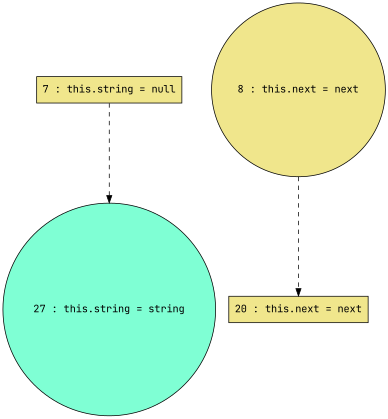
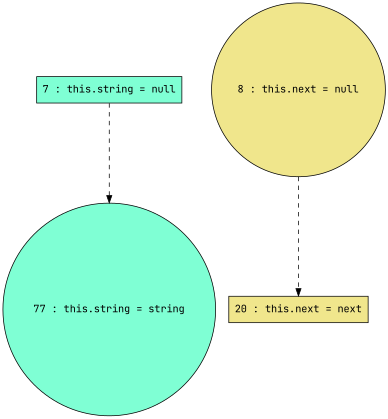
node "7 : this.string = null": fillcolor khaki -> aquamarine
node "8 : this.next = next": label "8 : this.next = next" -> "8 : this.next = null"
node "27 : this.string = string": label "27 : this.string = string" -> "77 : this.string = string"
